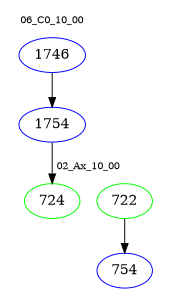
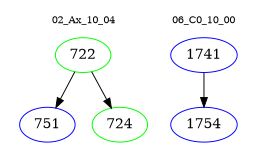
node "1746": label "1746" -> "1741"
edge "1754" -> "724": now "722" -> "724"
cluster "02_Ax_10_00": label "02_Ax_10_00" -> "02_Ax_10_04"
node "754": label "754" -> "751"
